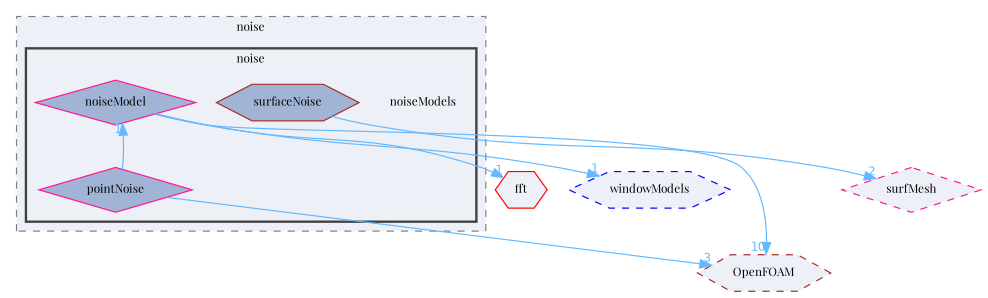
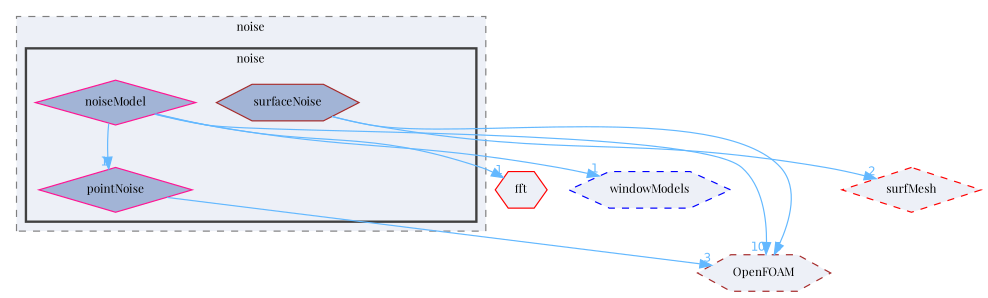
node "noiseModels": removed
edge "surfaceNoise" -> "OpenFOAM": added
edge "pointNoise" -> "noiseModel": reversed
node "surfMesh": color deeppink -> red
